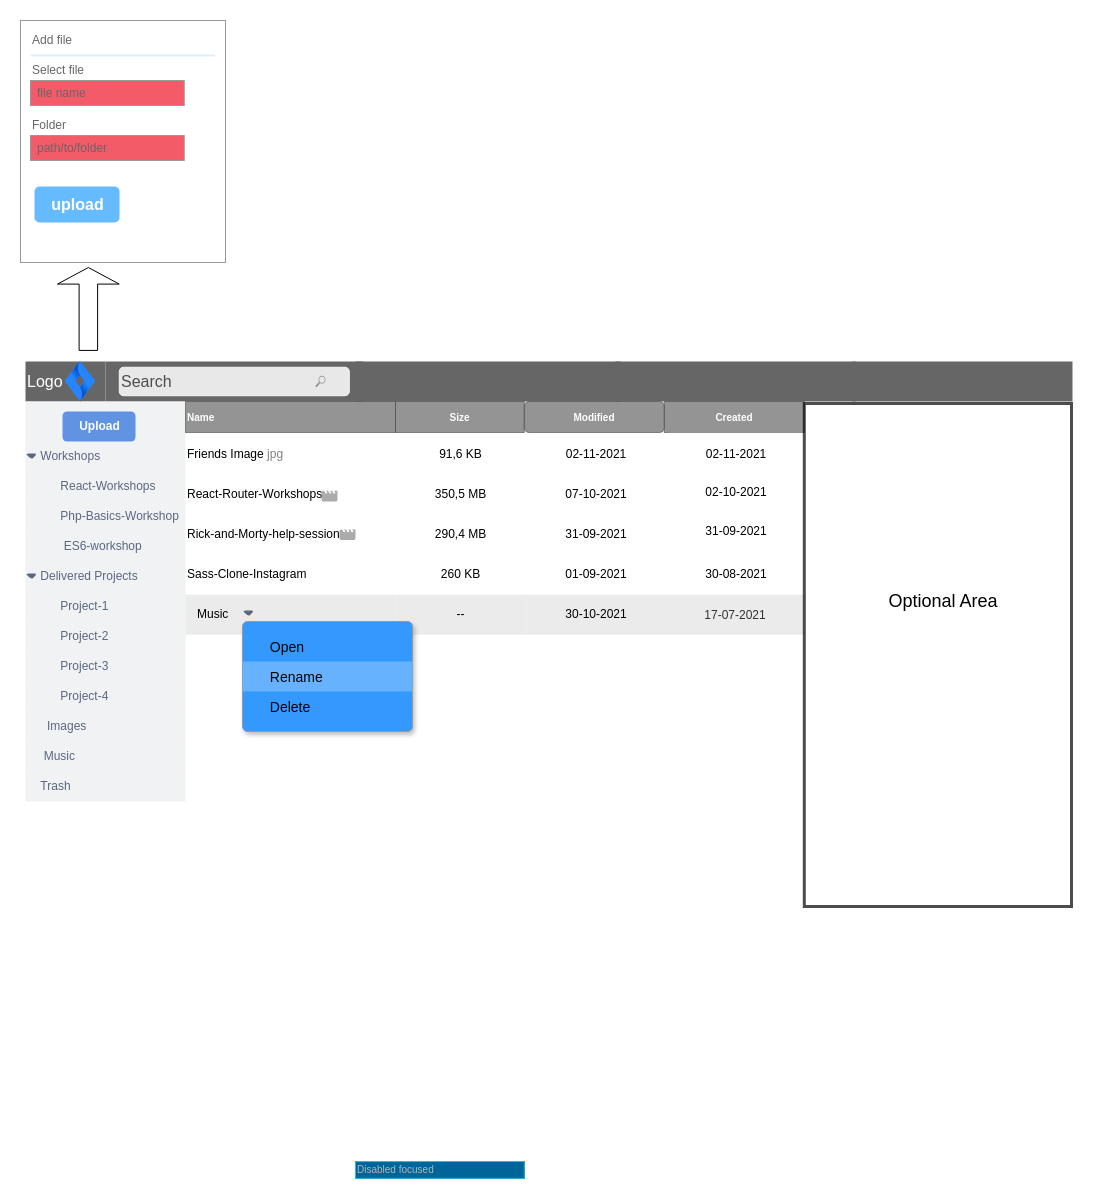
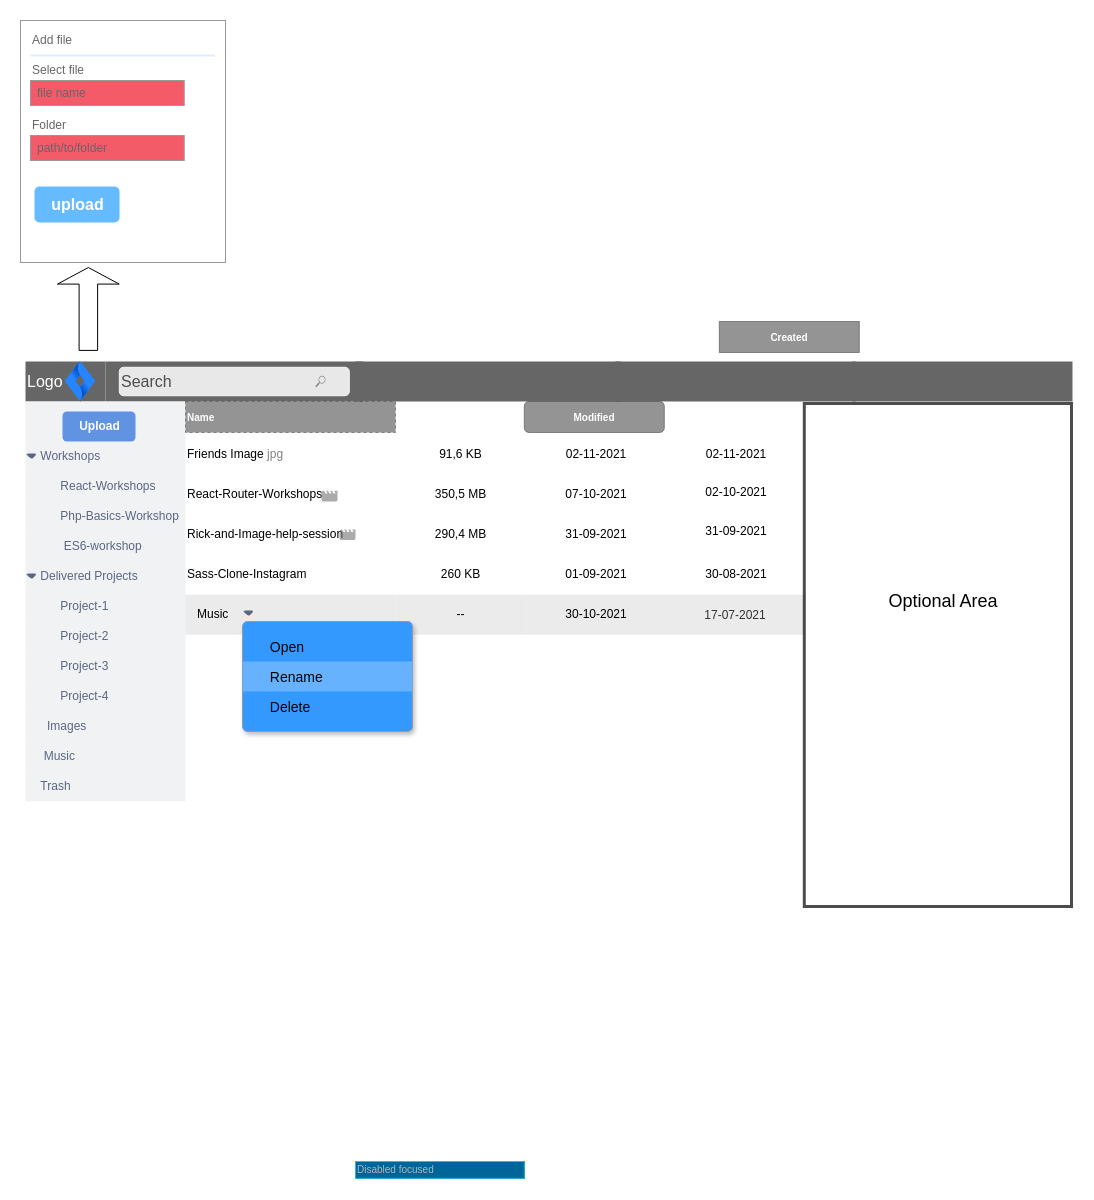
node "Name": style solid -> dashed
node "Size": removed
node "Created": moved (734, 417) -> (789, 337)
node "Rick-and-Morty-help-session": label "Rick-and-Morty-help-session" -> "Rick-and-Image-help-session"
